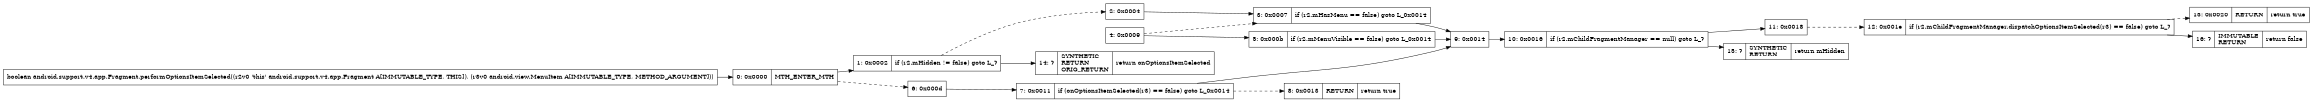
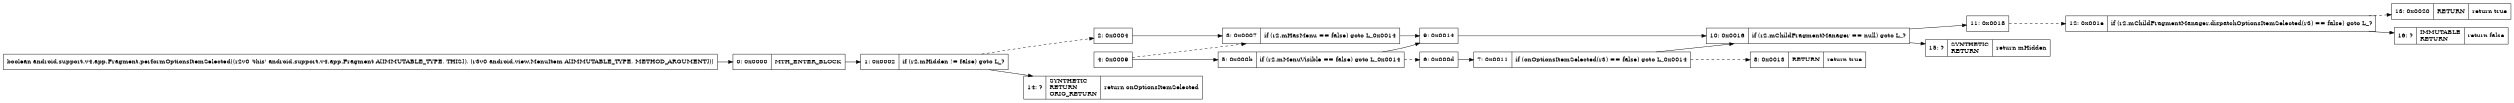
edge "7: 0x0011" -> "9: 0x0014": now "7: 0x0011" -> "10: 0x0016"
node "0: 0x0000": text "MTH_ENTER_MTH" -> "MTH_ENTER_BLOCK"
edge "0: 0x0000" -> "6: 0x000d": now "5: 0x000b" -> "6: 0x000d"
